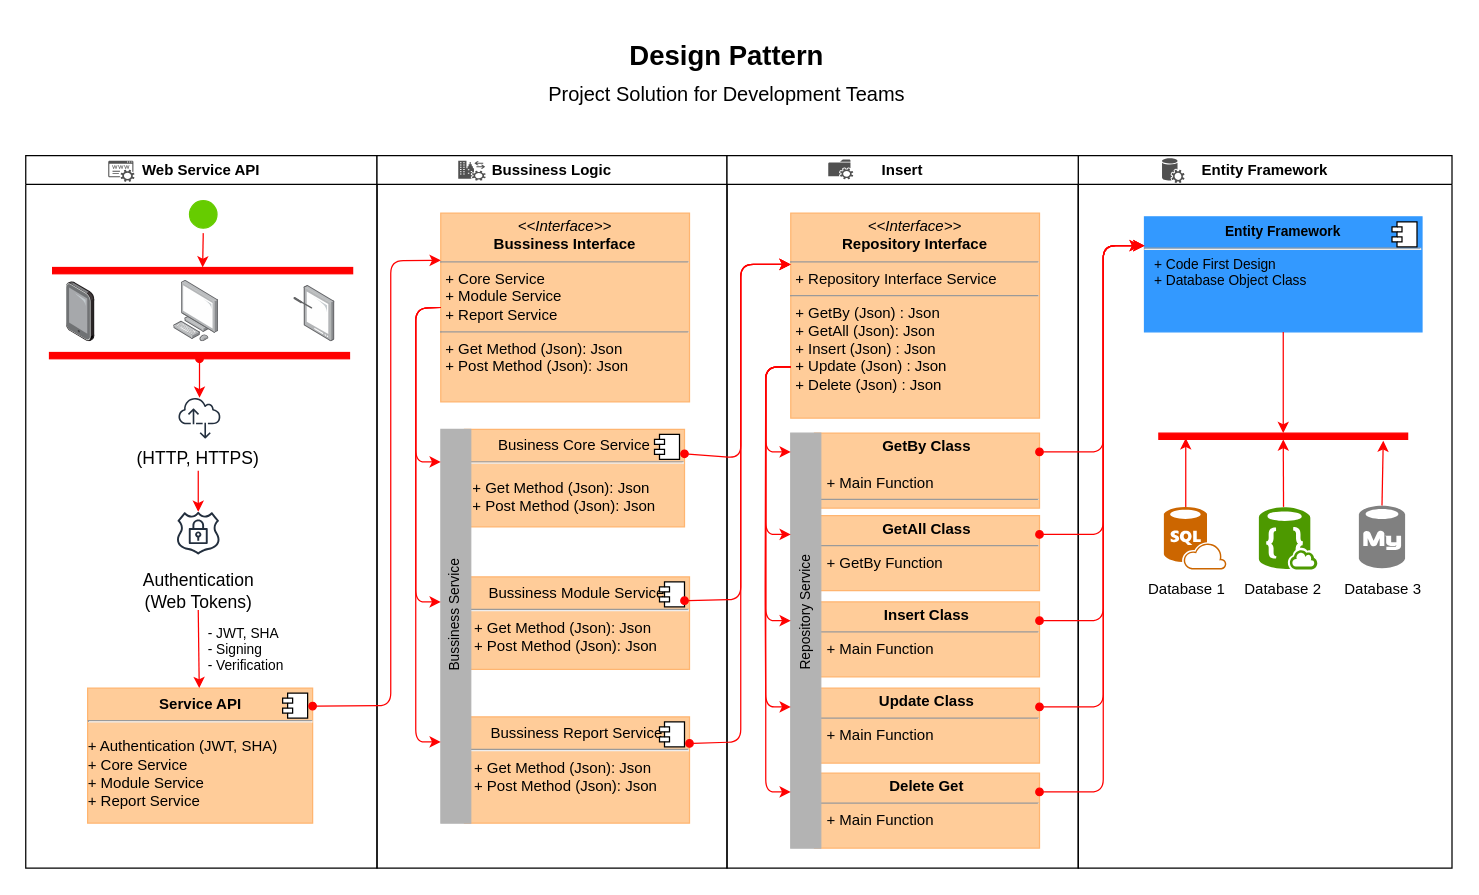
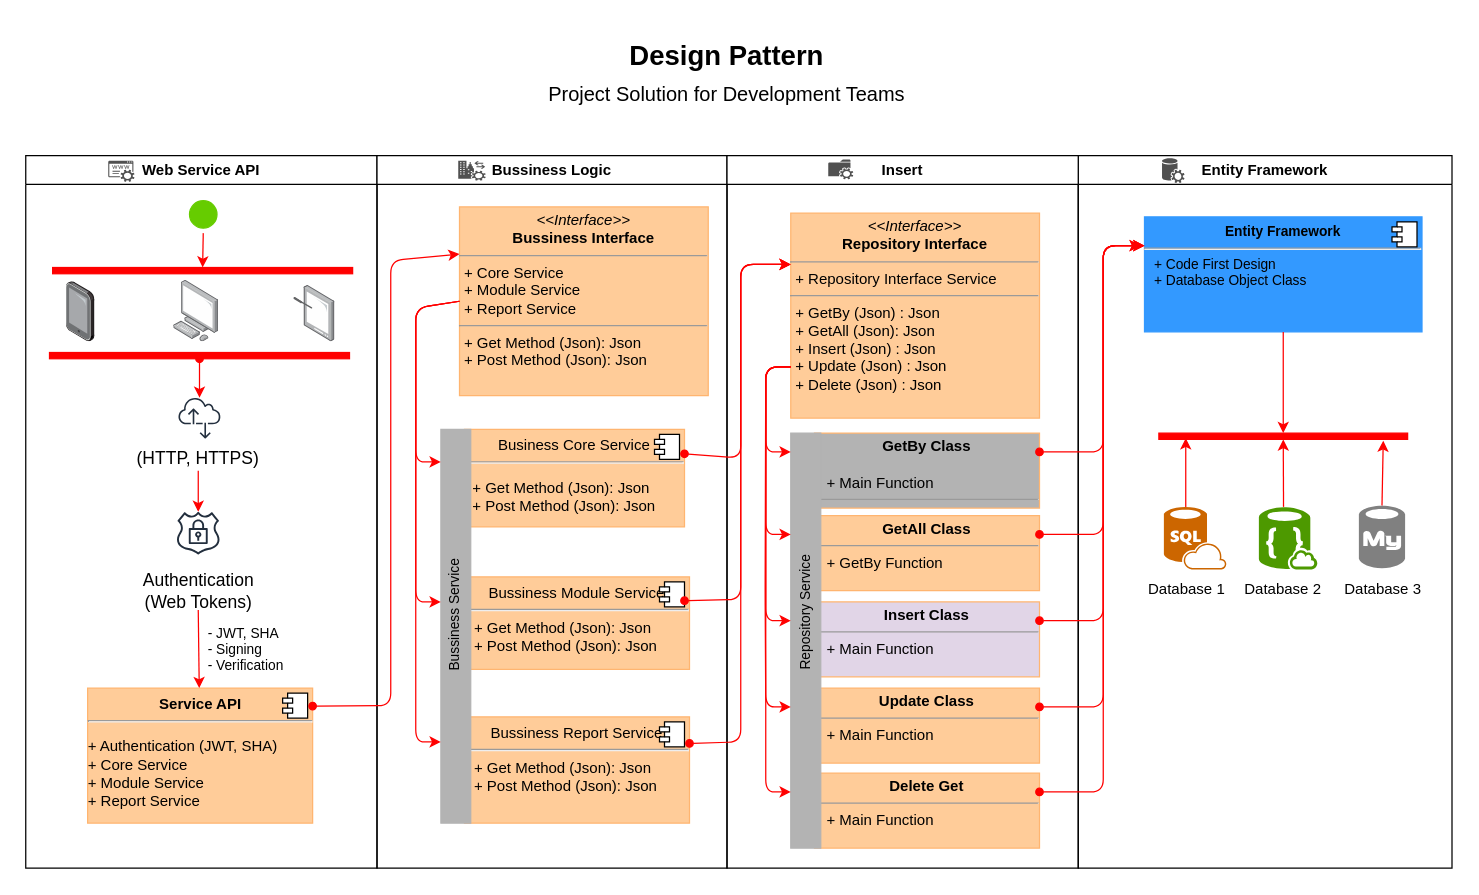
node "<<Interface>> Bussiness Interface + Core Service + Module Service + Report Service + Get Method (Json): Json + Post Method (Json): Json": moved (565, 308) -> (584, 301)
node "GetBy Class + Main Function": fillcolor #ffcc99 -> #b3b3b3
node "Insert Class + Main Function": fillcolor #ffcc99 -> #e1d5e7
